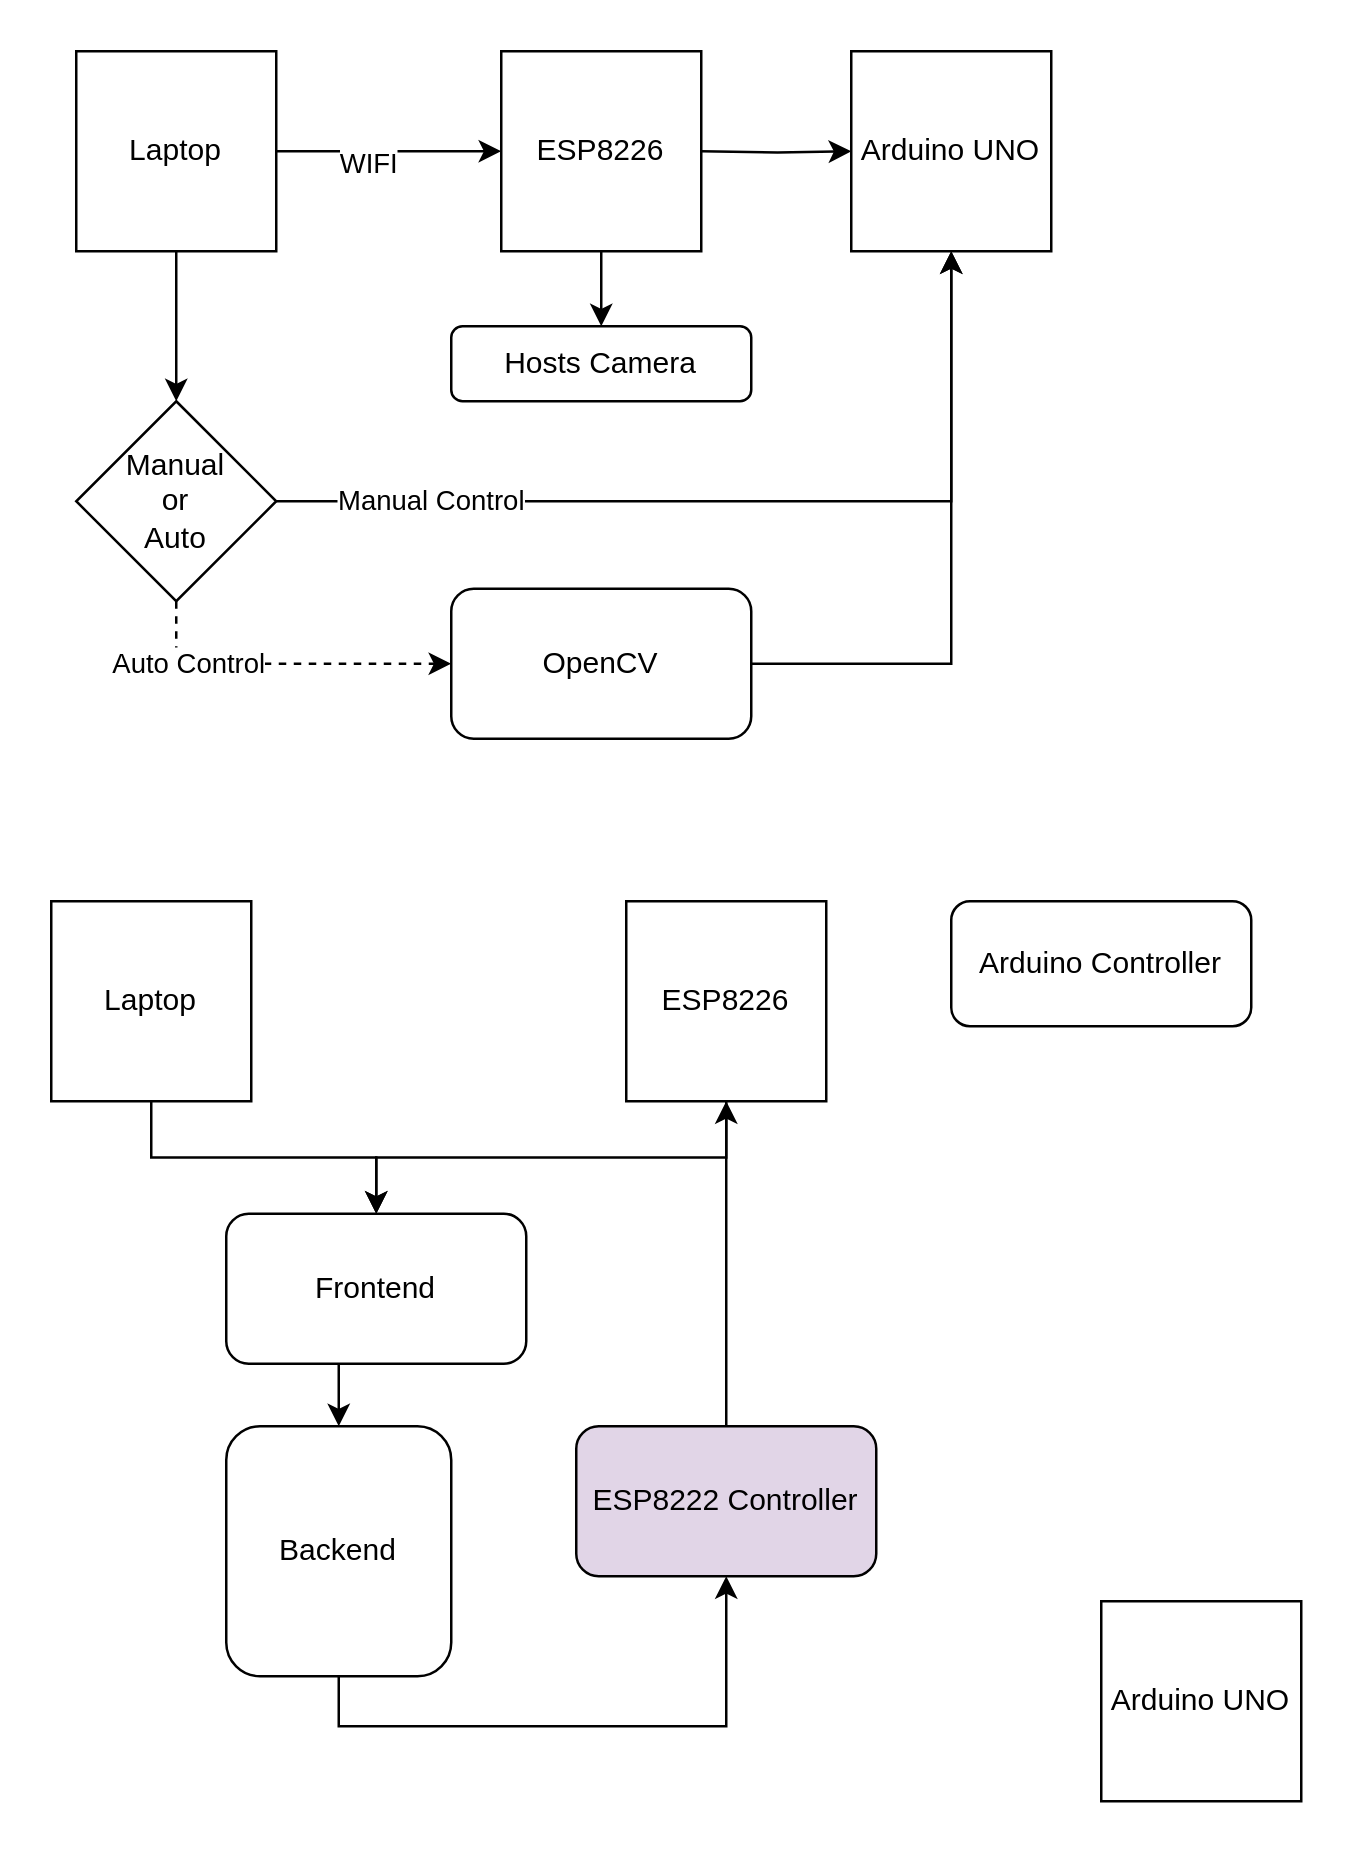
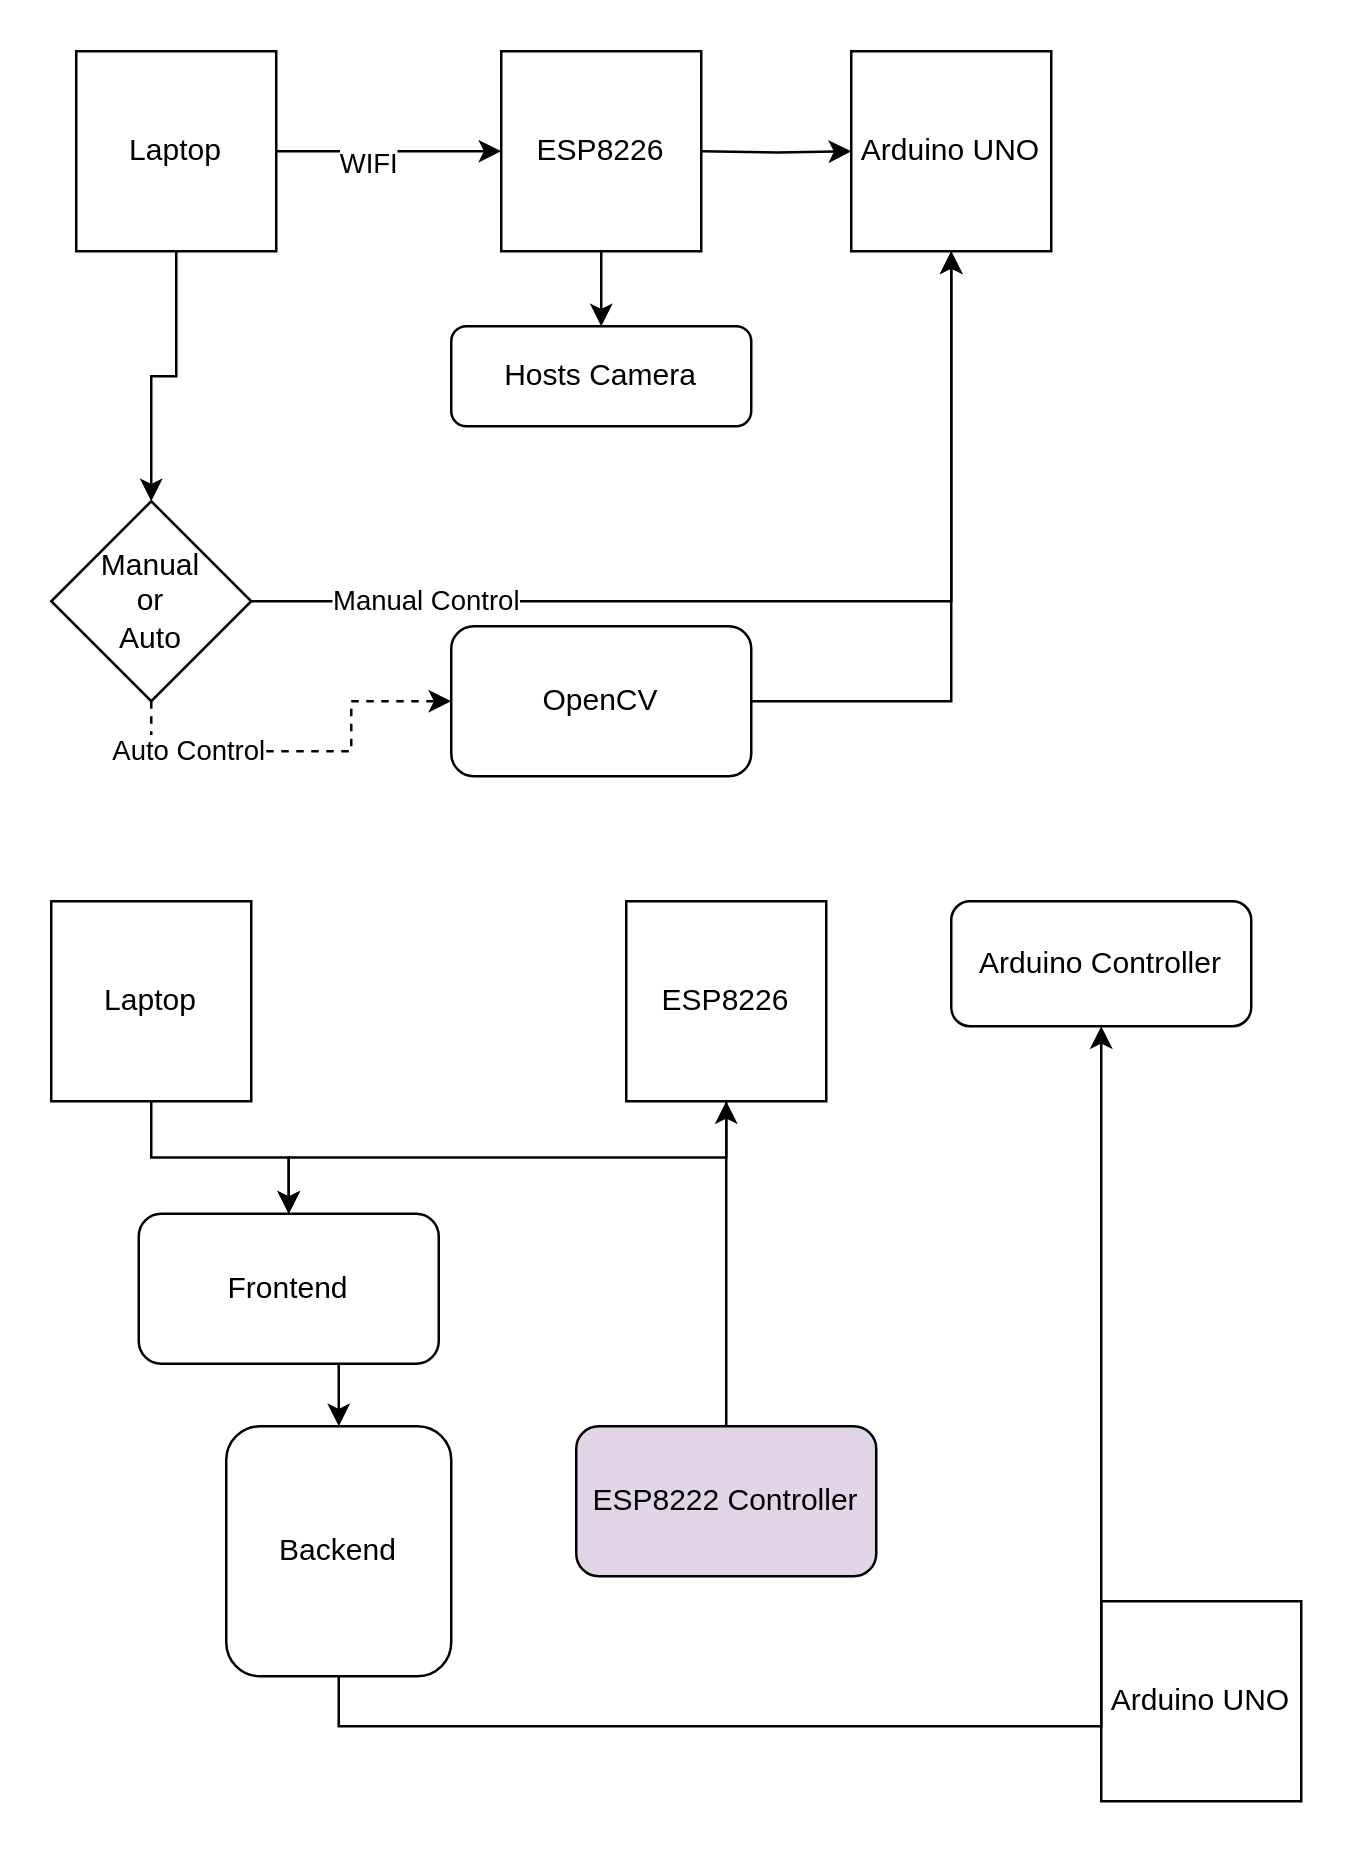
node "Hosts Camera": size 300x75 -> 300x100
node "Manual or Auto": moved (176, 501) -> (151, 601)
node "OpenCV": moved (601, 664) -> (601, 701)
node "Frontend": moved (376, 1289) -> (289, 1289)
edge "Backend" -> "ESP8222 Controller": now "Backend" -> "Arduino Controller"
